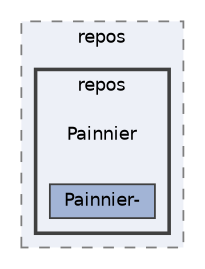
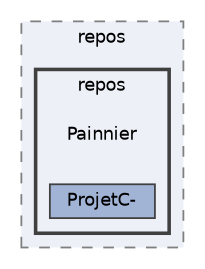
node "Painnier-": label "Painnier-" -> "ProjetC-"
